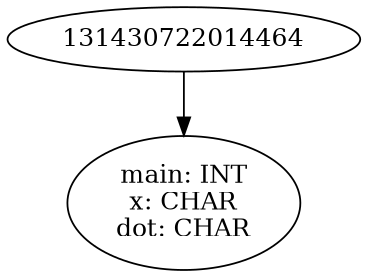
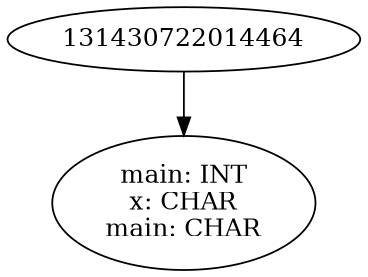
node "main: INT x: CHAR dot: CHAR": label "main: INT x: CHAR dot: CHAR" -> "main: INT x: CHAR main: CHAR"
